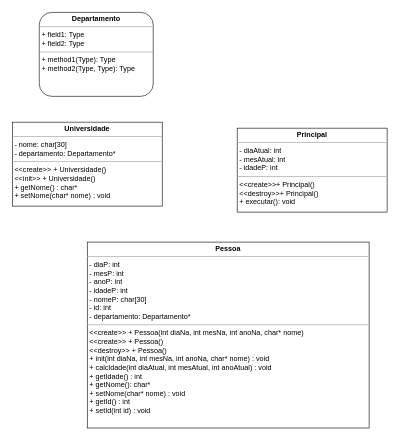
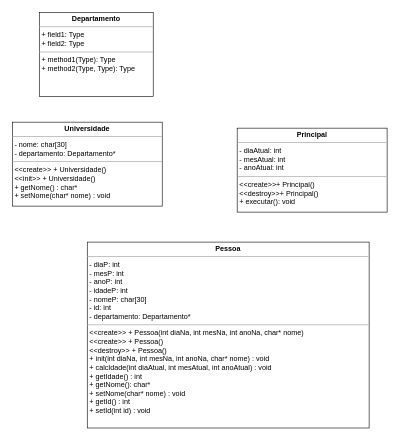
node "Departamento + field1: Type + field2: Type + method1(Type): Type + method2(Type, Type): Type": shape rounded rectangle -> rectangle
node "Principal - diaAtual: int - mesAtual: int - idadeP: int <<create>>+ Principal() <<destroy>>+ Principal() + executar(): void": label "Principal - diaAtual: int - mesAtual: int - idadeP: int <<create>>+ Principal() <<destroy>>+ Principal() + executar(): void" -> "Principal - diaAtual: int - mesAtual: int - anoAtual: int <<create>>+ Principal() <<destroy>>+ Principal() + executar(): void"
